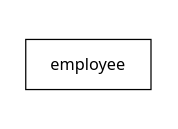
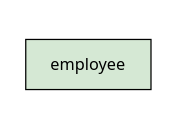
node "employee": fillcolor #ffffff -> #d5e8d4
